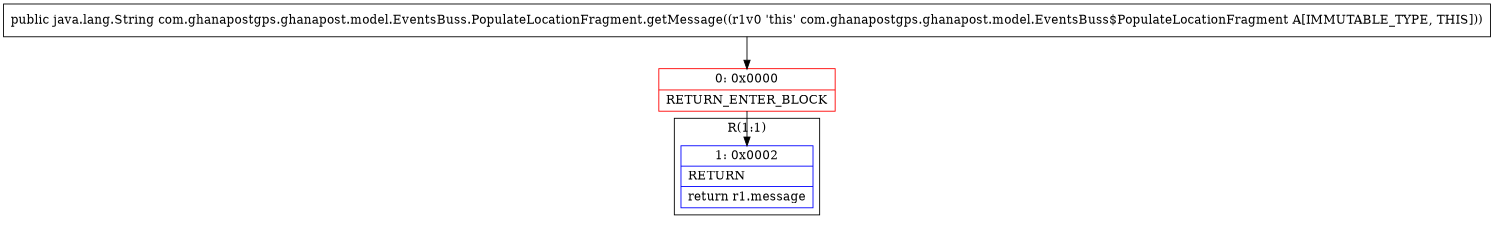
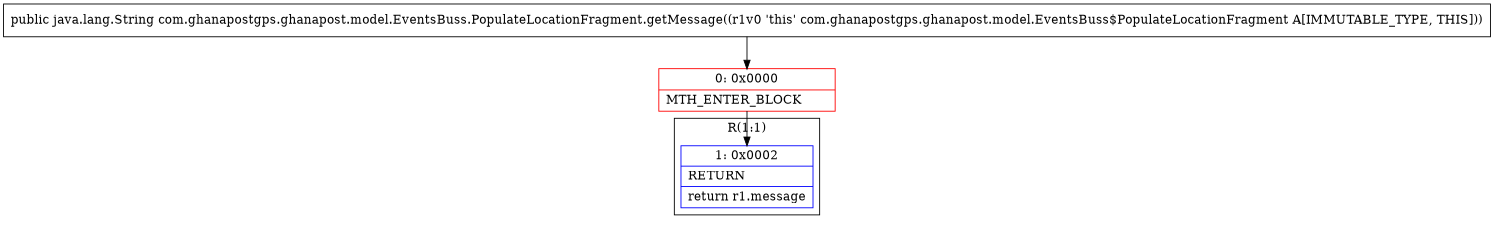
node "0: 0x0000": text "RETURN_ENTER_BLOCK" -> "MTH_ENTER_BLOCK"
